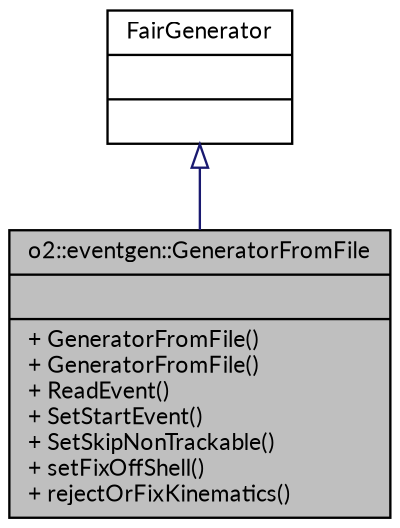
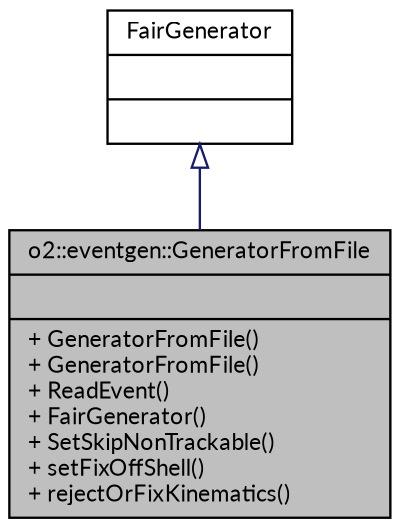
node "o2::eventgen::GeneratorFromFile": text "+ SetStartEvent()" -> "+ FairGenerator()"
